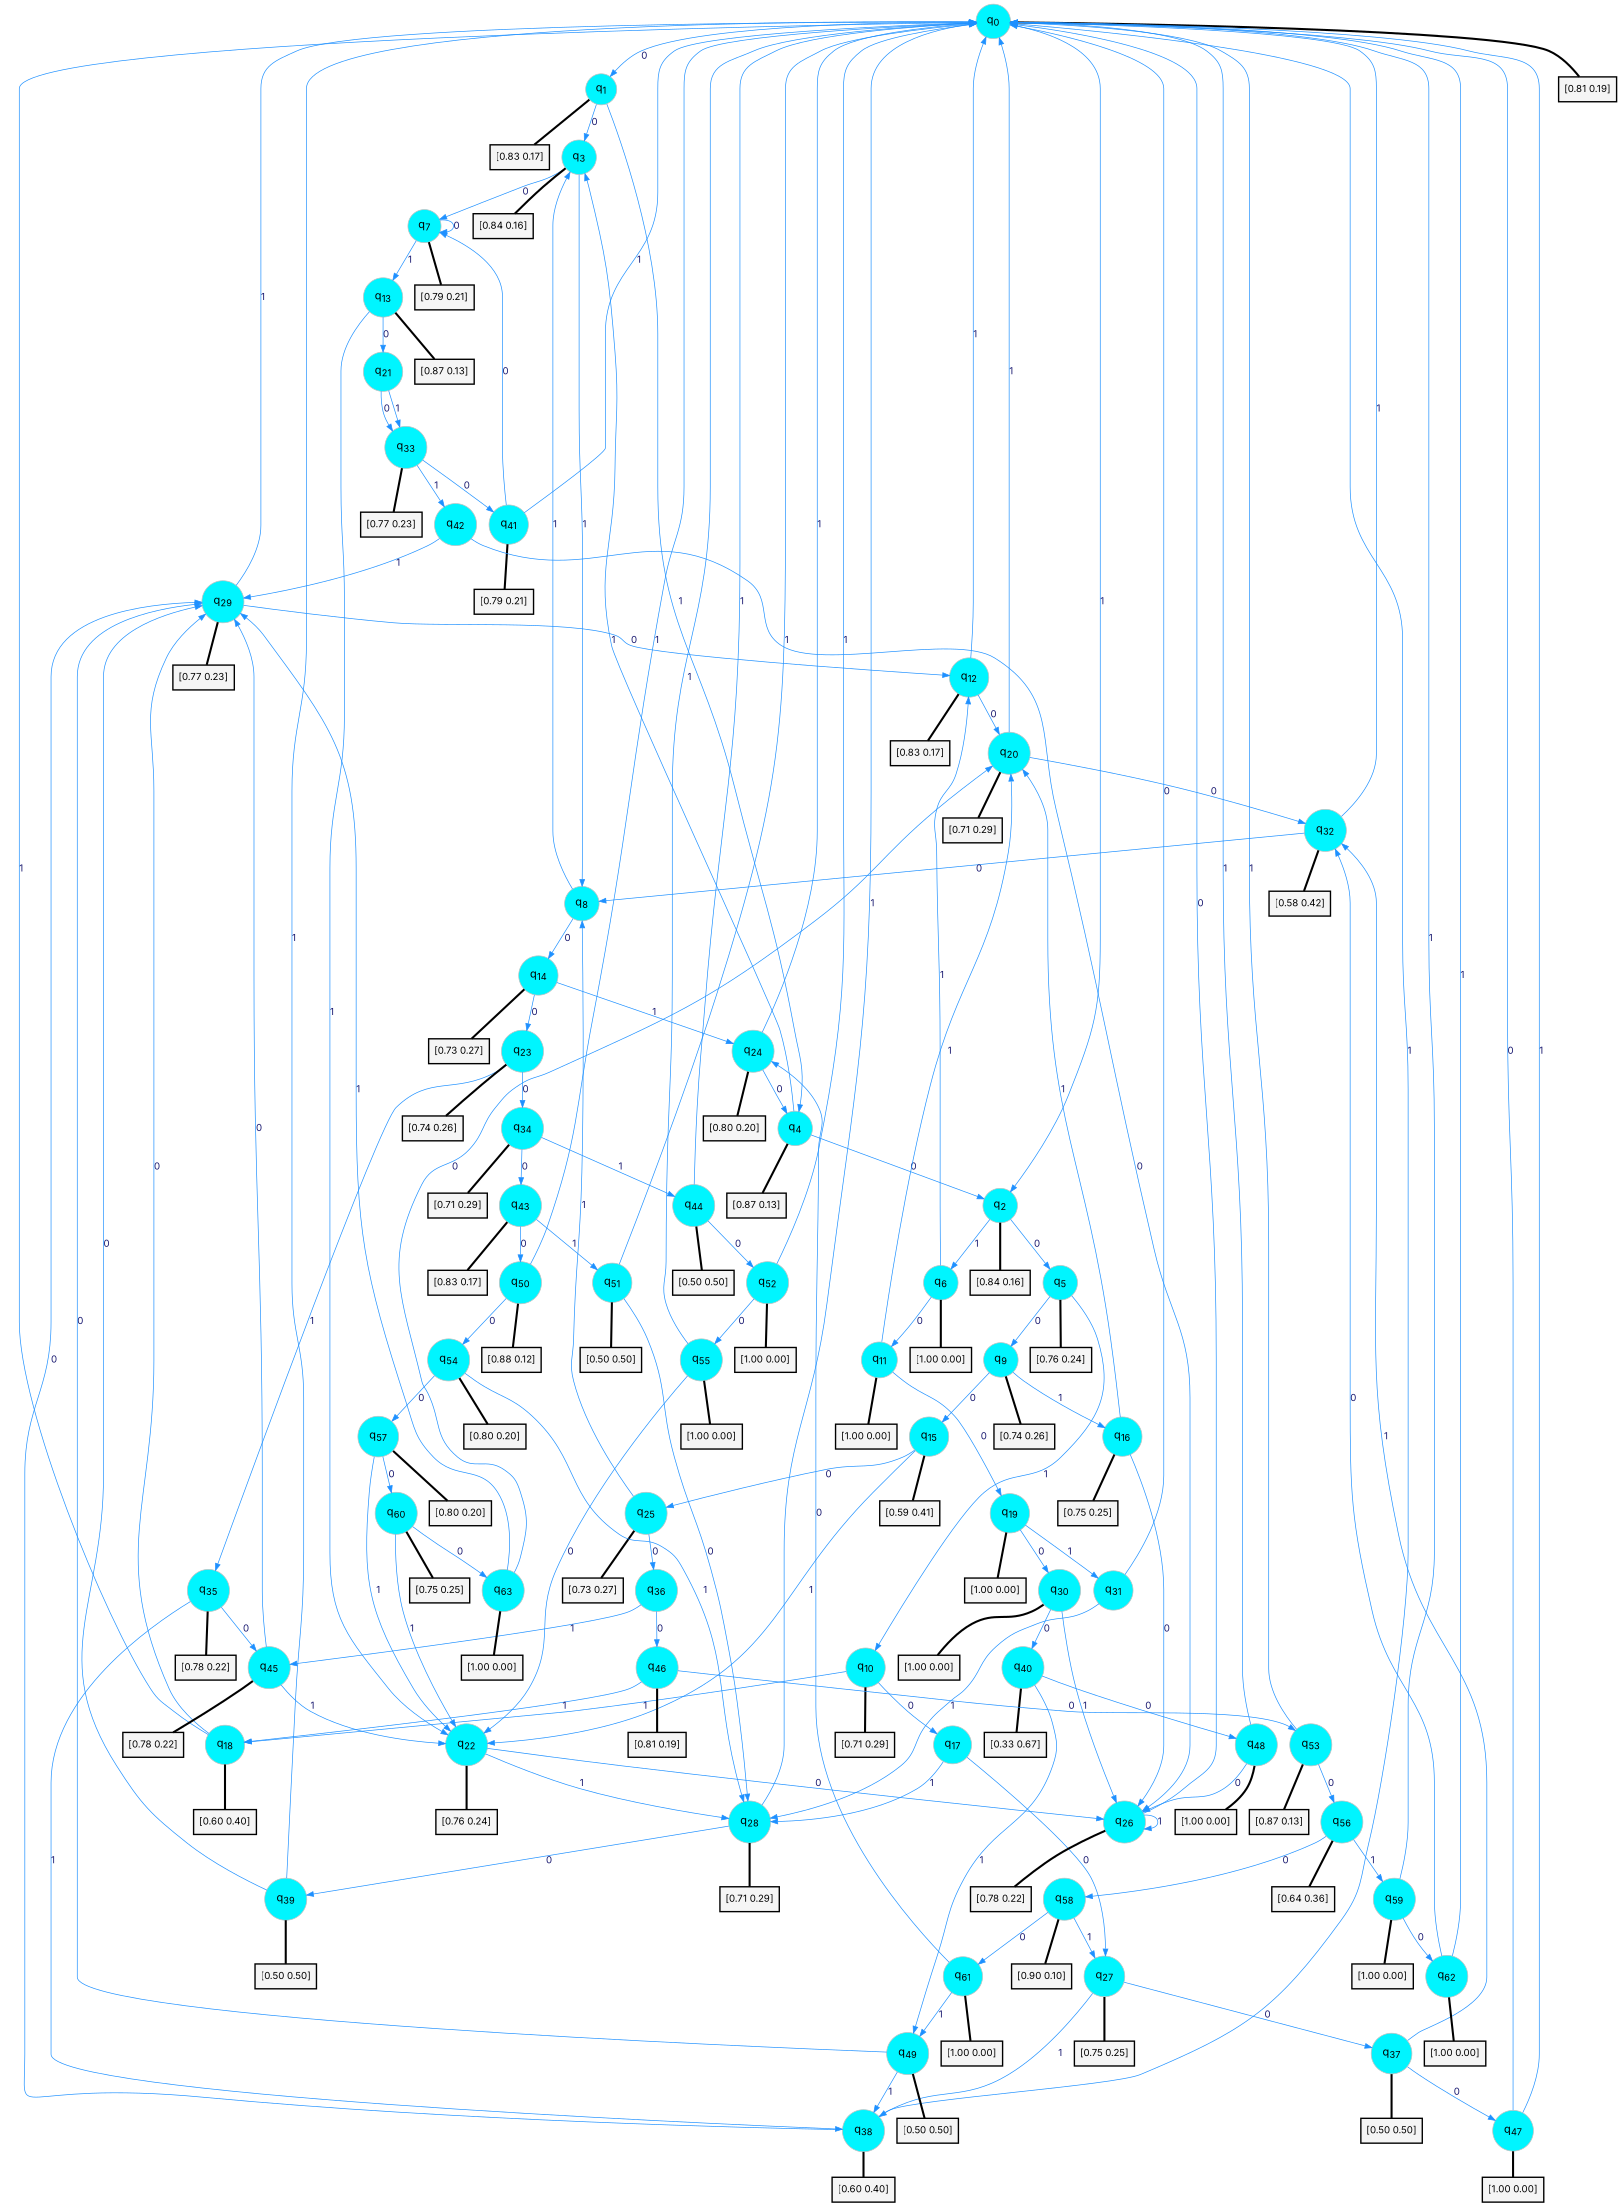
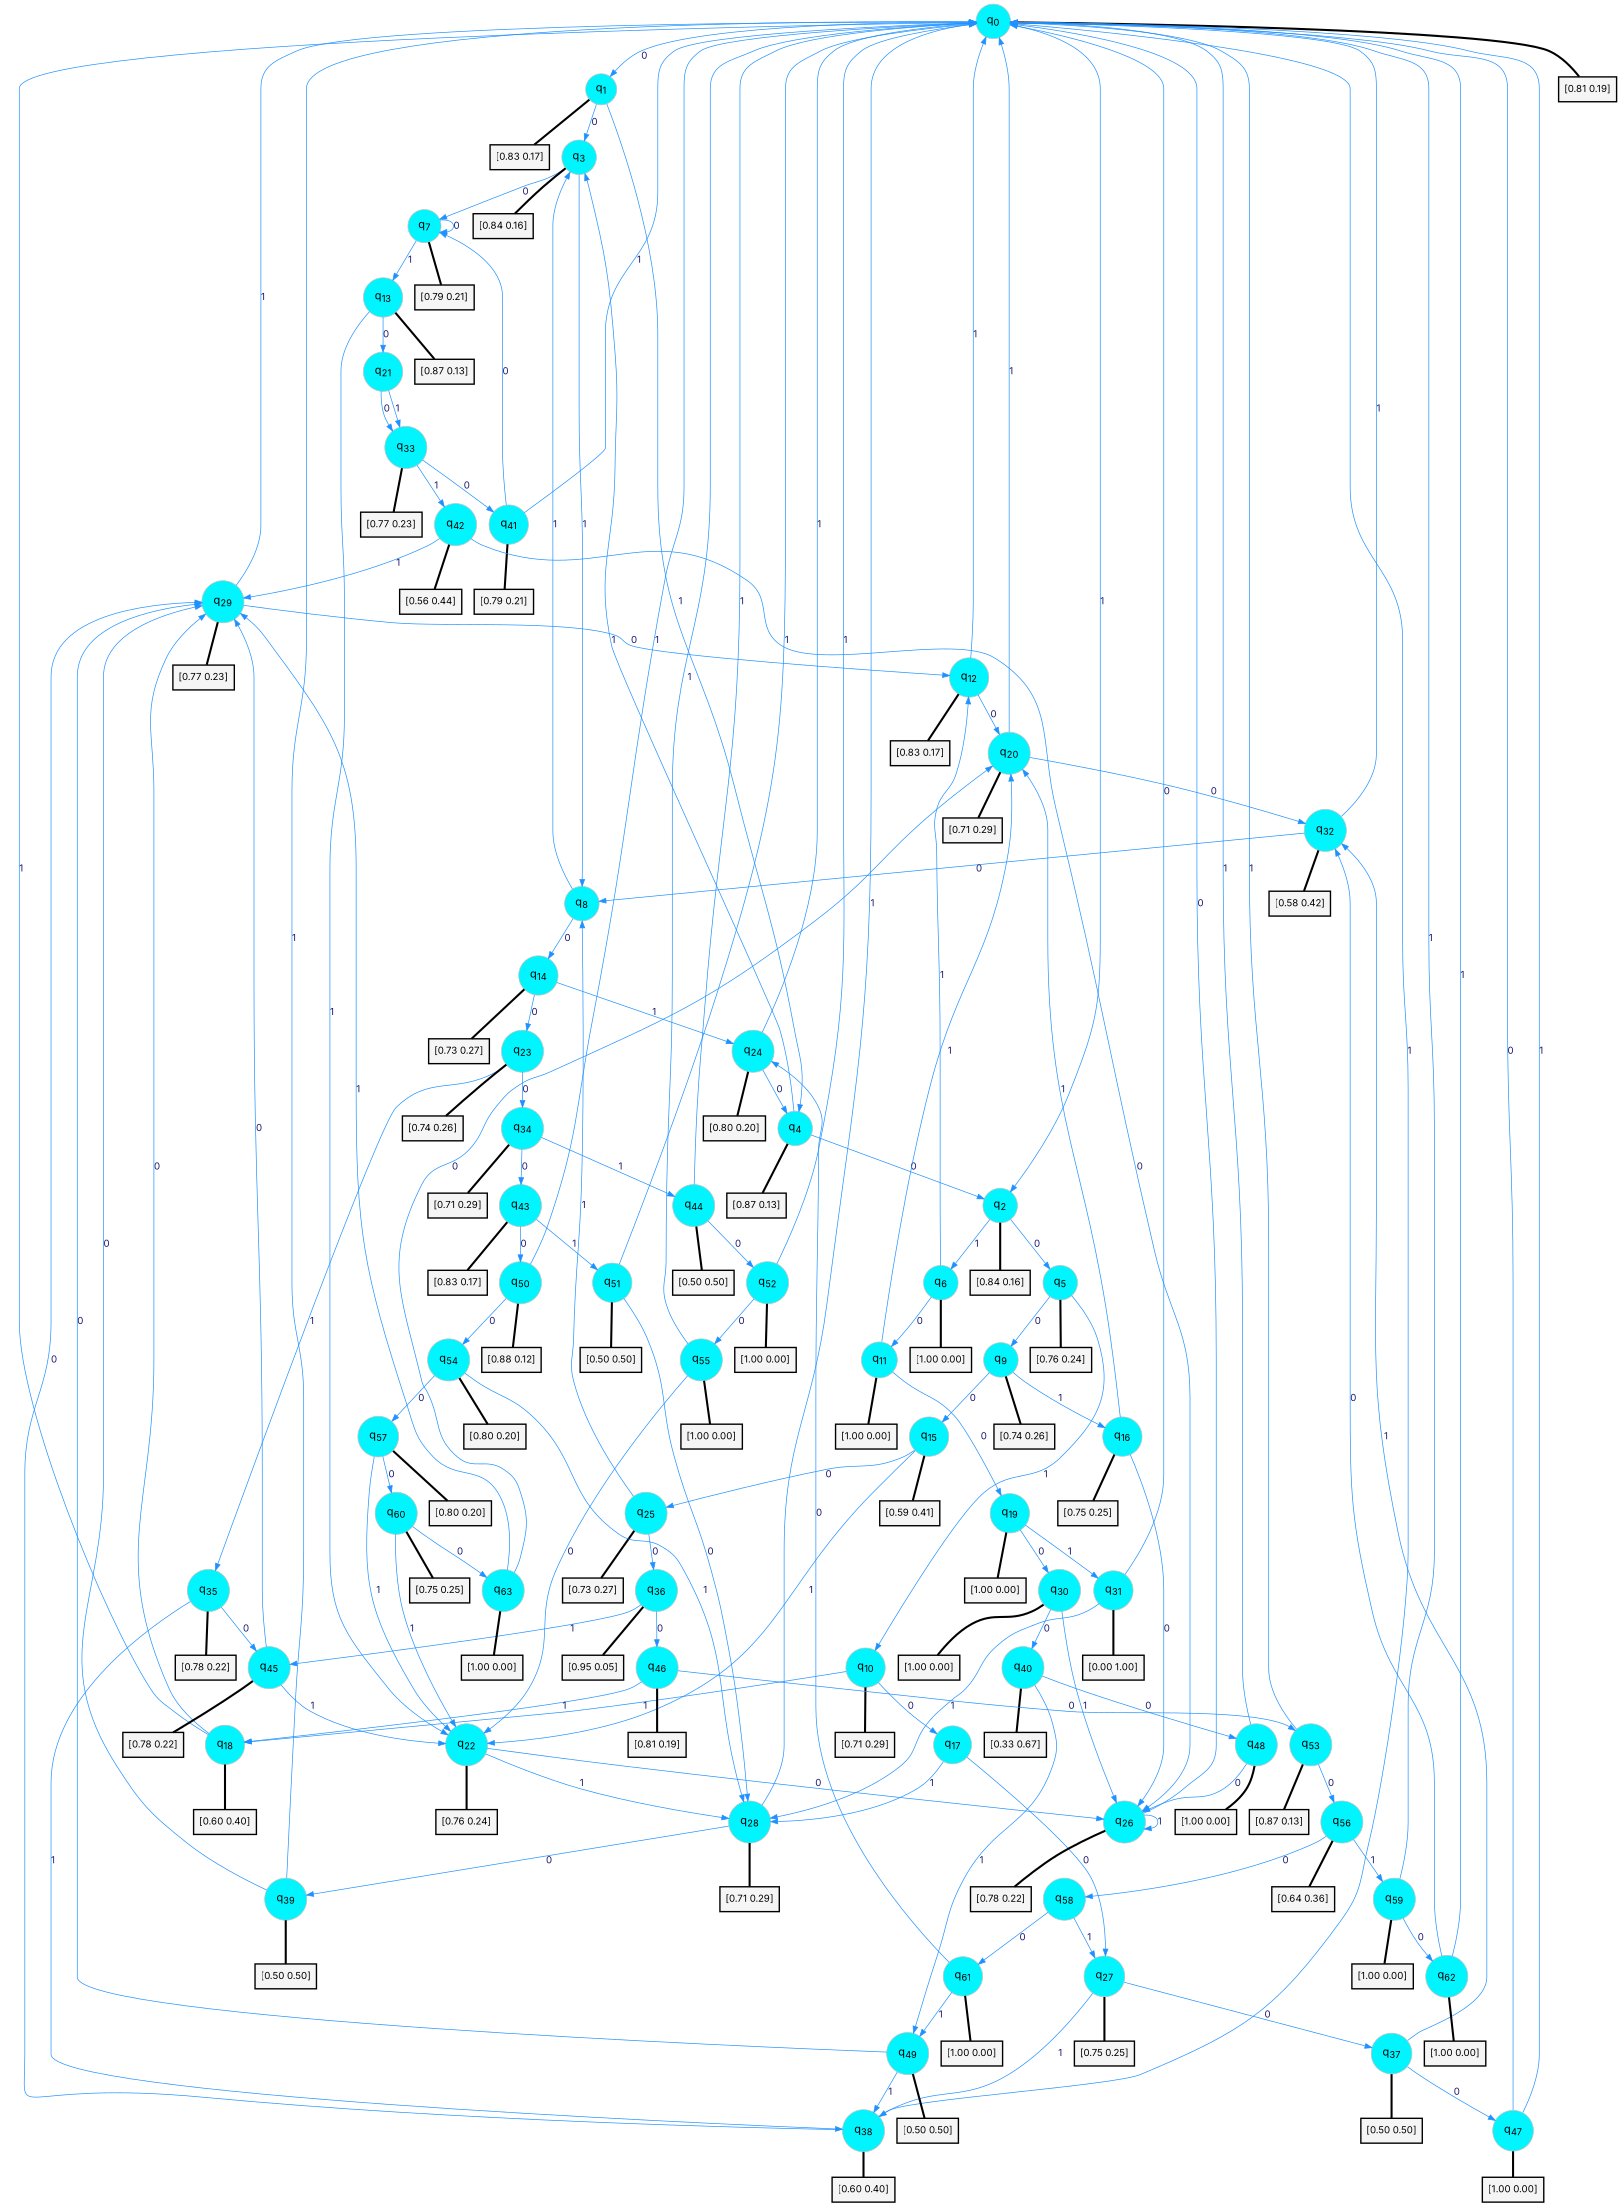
node "[0.56 0.44]": added
node "[0.95 0.05]": added
node "[0.00 1.00]": added
node "[0.90 0.10]": removed
